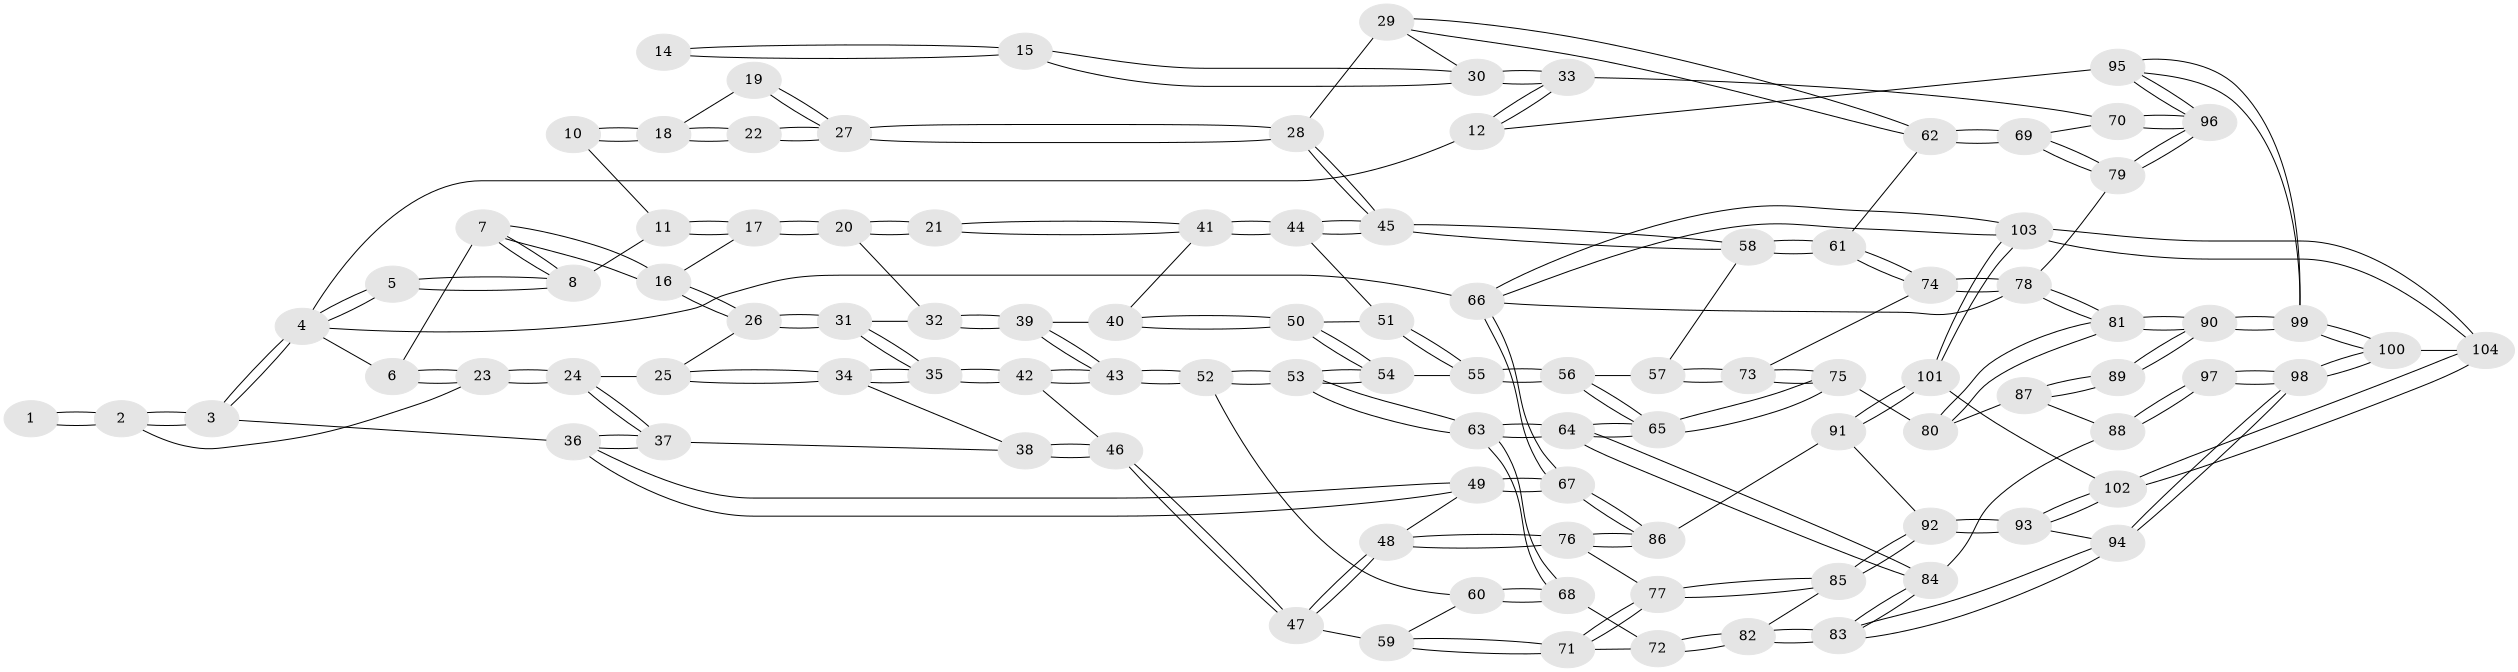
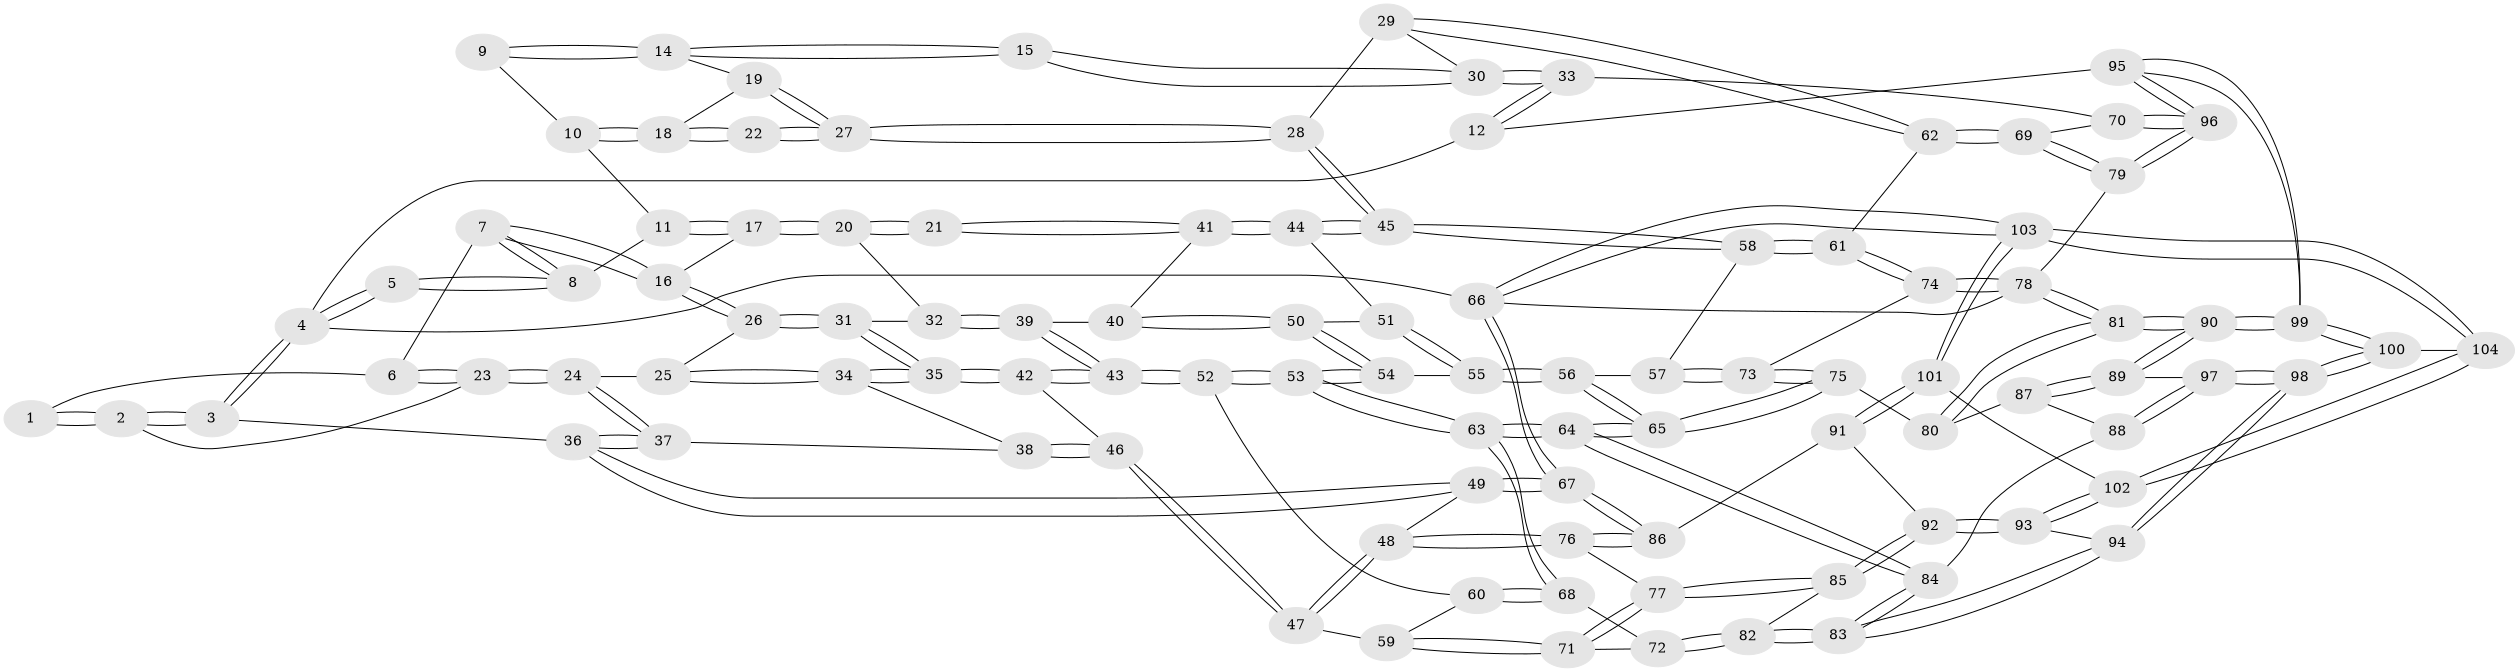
node "9": added
edge "14" -- "19": added
edge "4" -- "6": now "1" -- "6"
edge "89" -- "97": added
